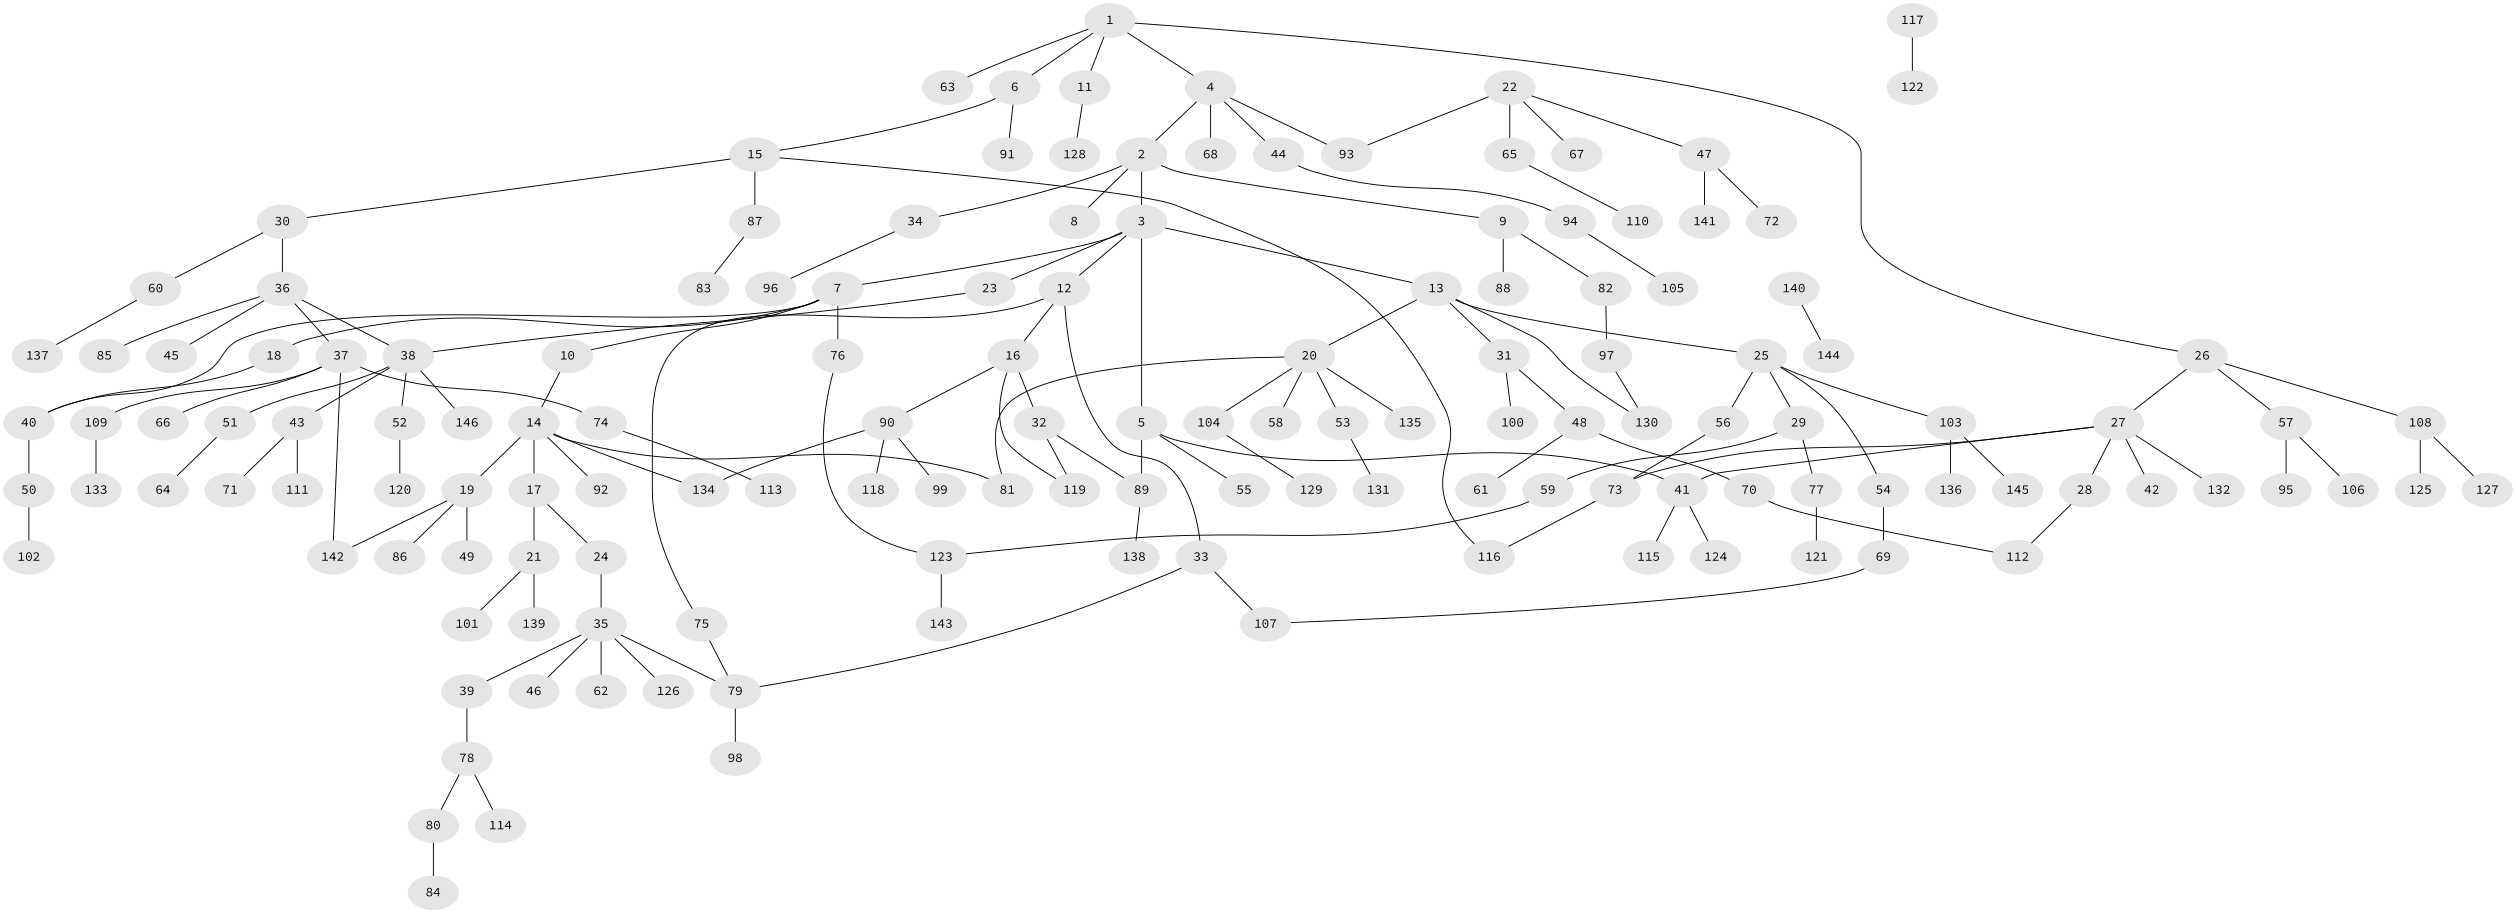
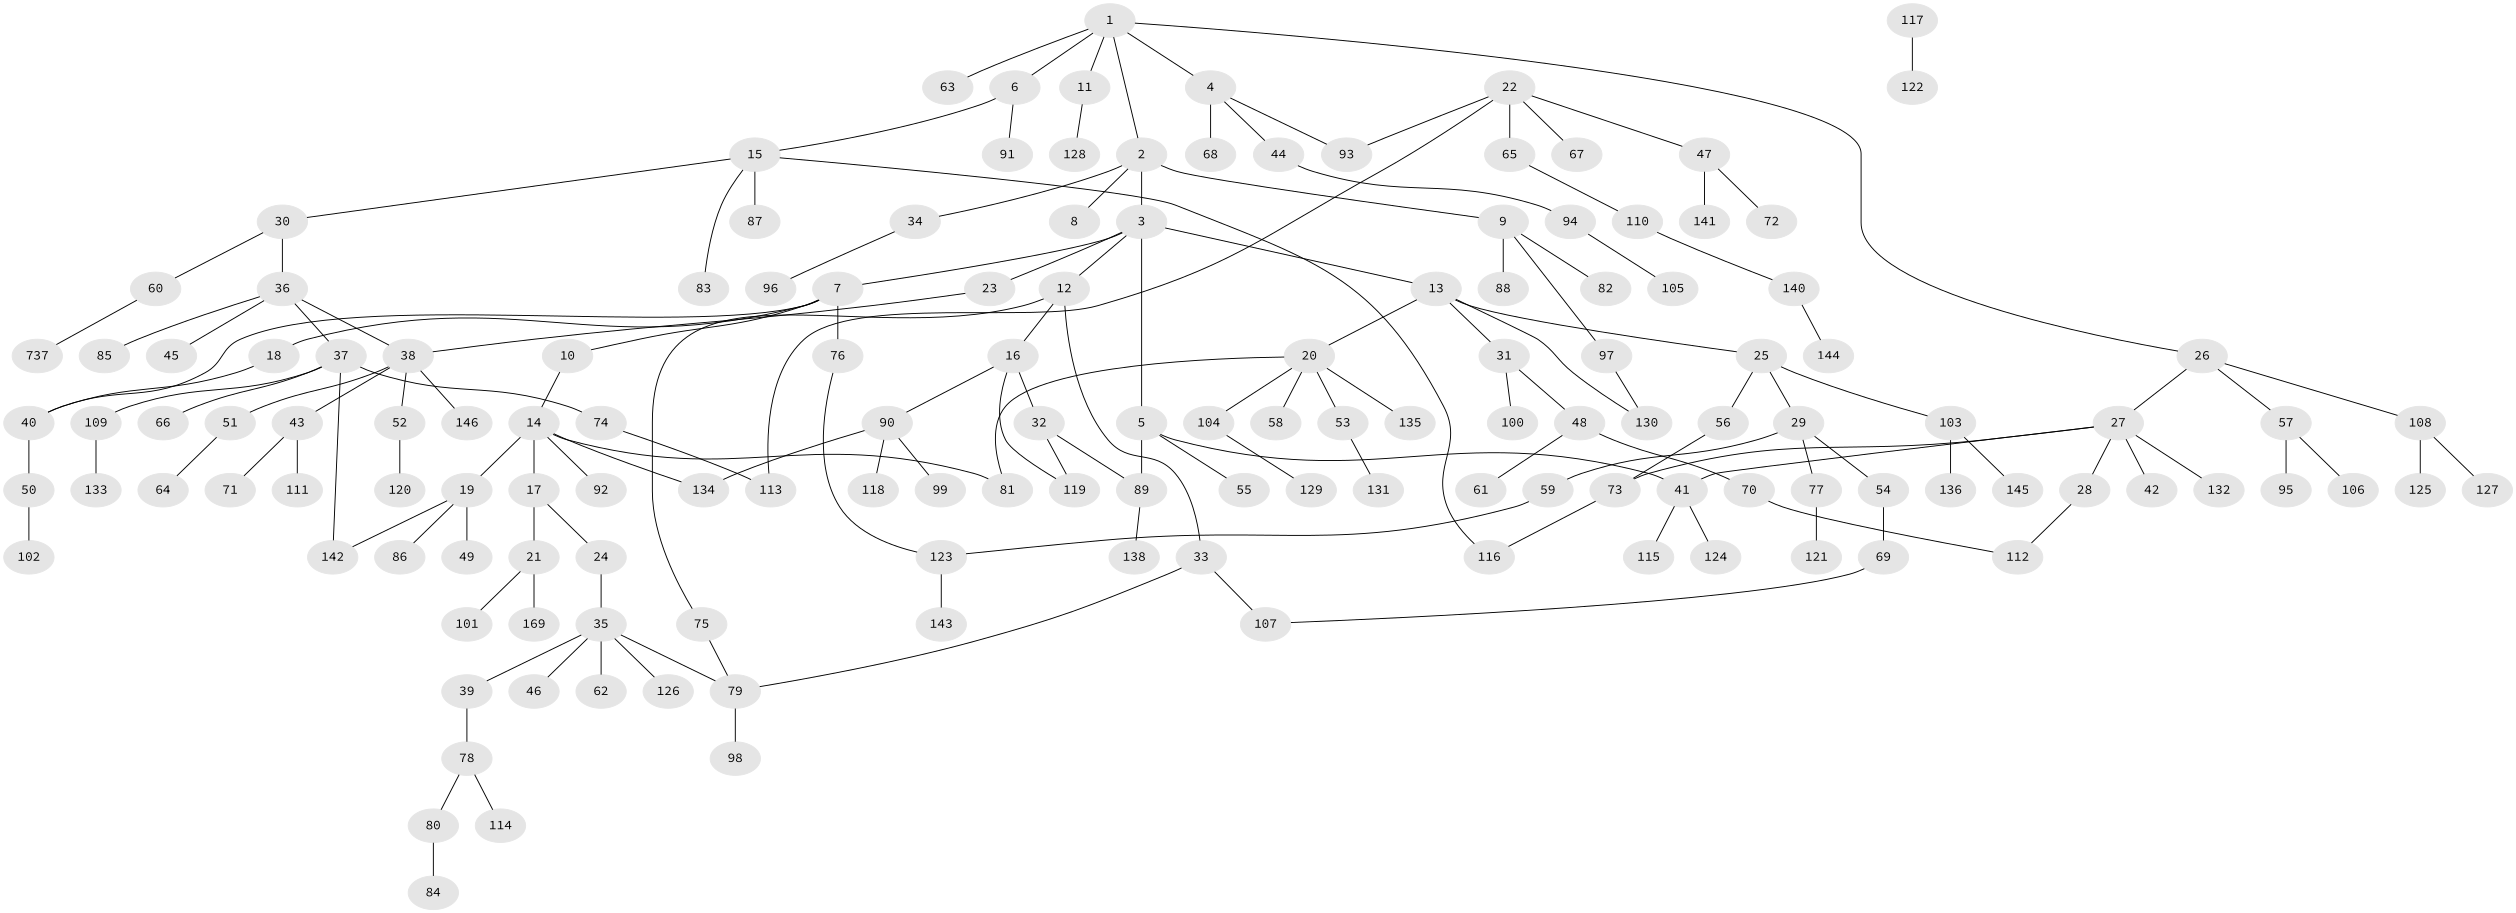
edge "4" -- "2": now "1" -- "2"
edge "87" -- "83": now "15" -- "83"
edge "110" -- "140": added
edge "22" -- "113": added
edge "82" -- "97": now "9" -- "97"
node "137": label "137" -> "737"
edge "25" -- "54": now "29" -- "54"
node "139": label "139" -> "169"
